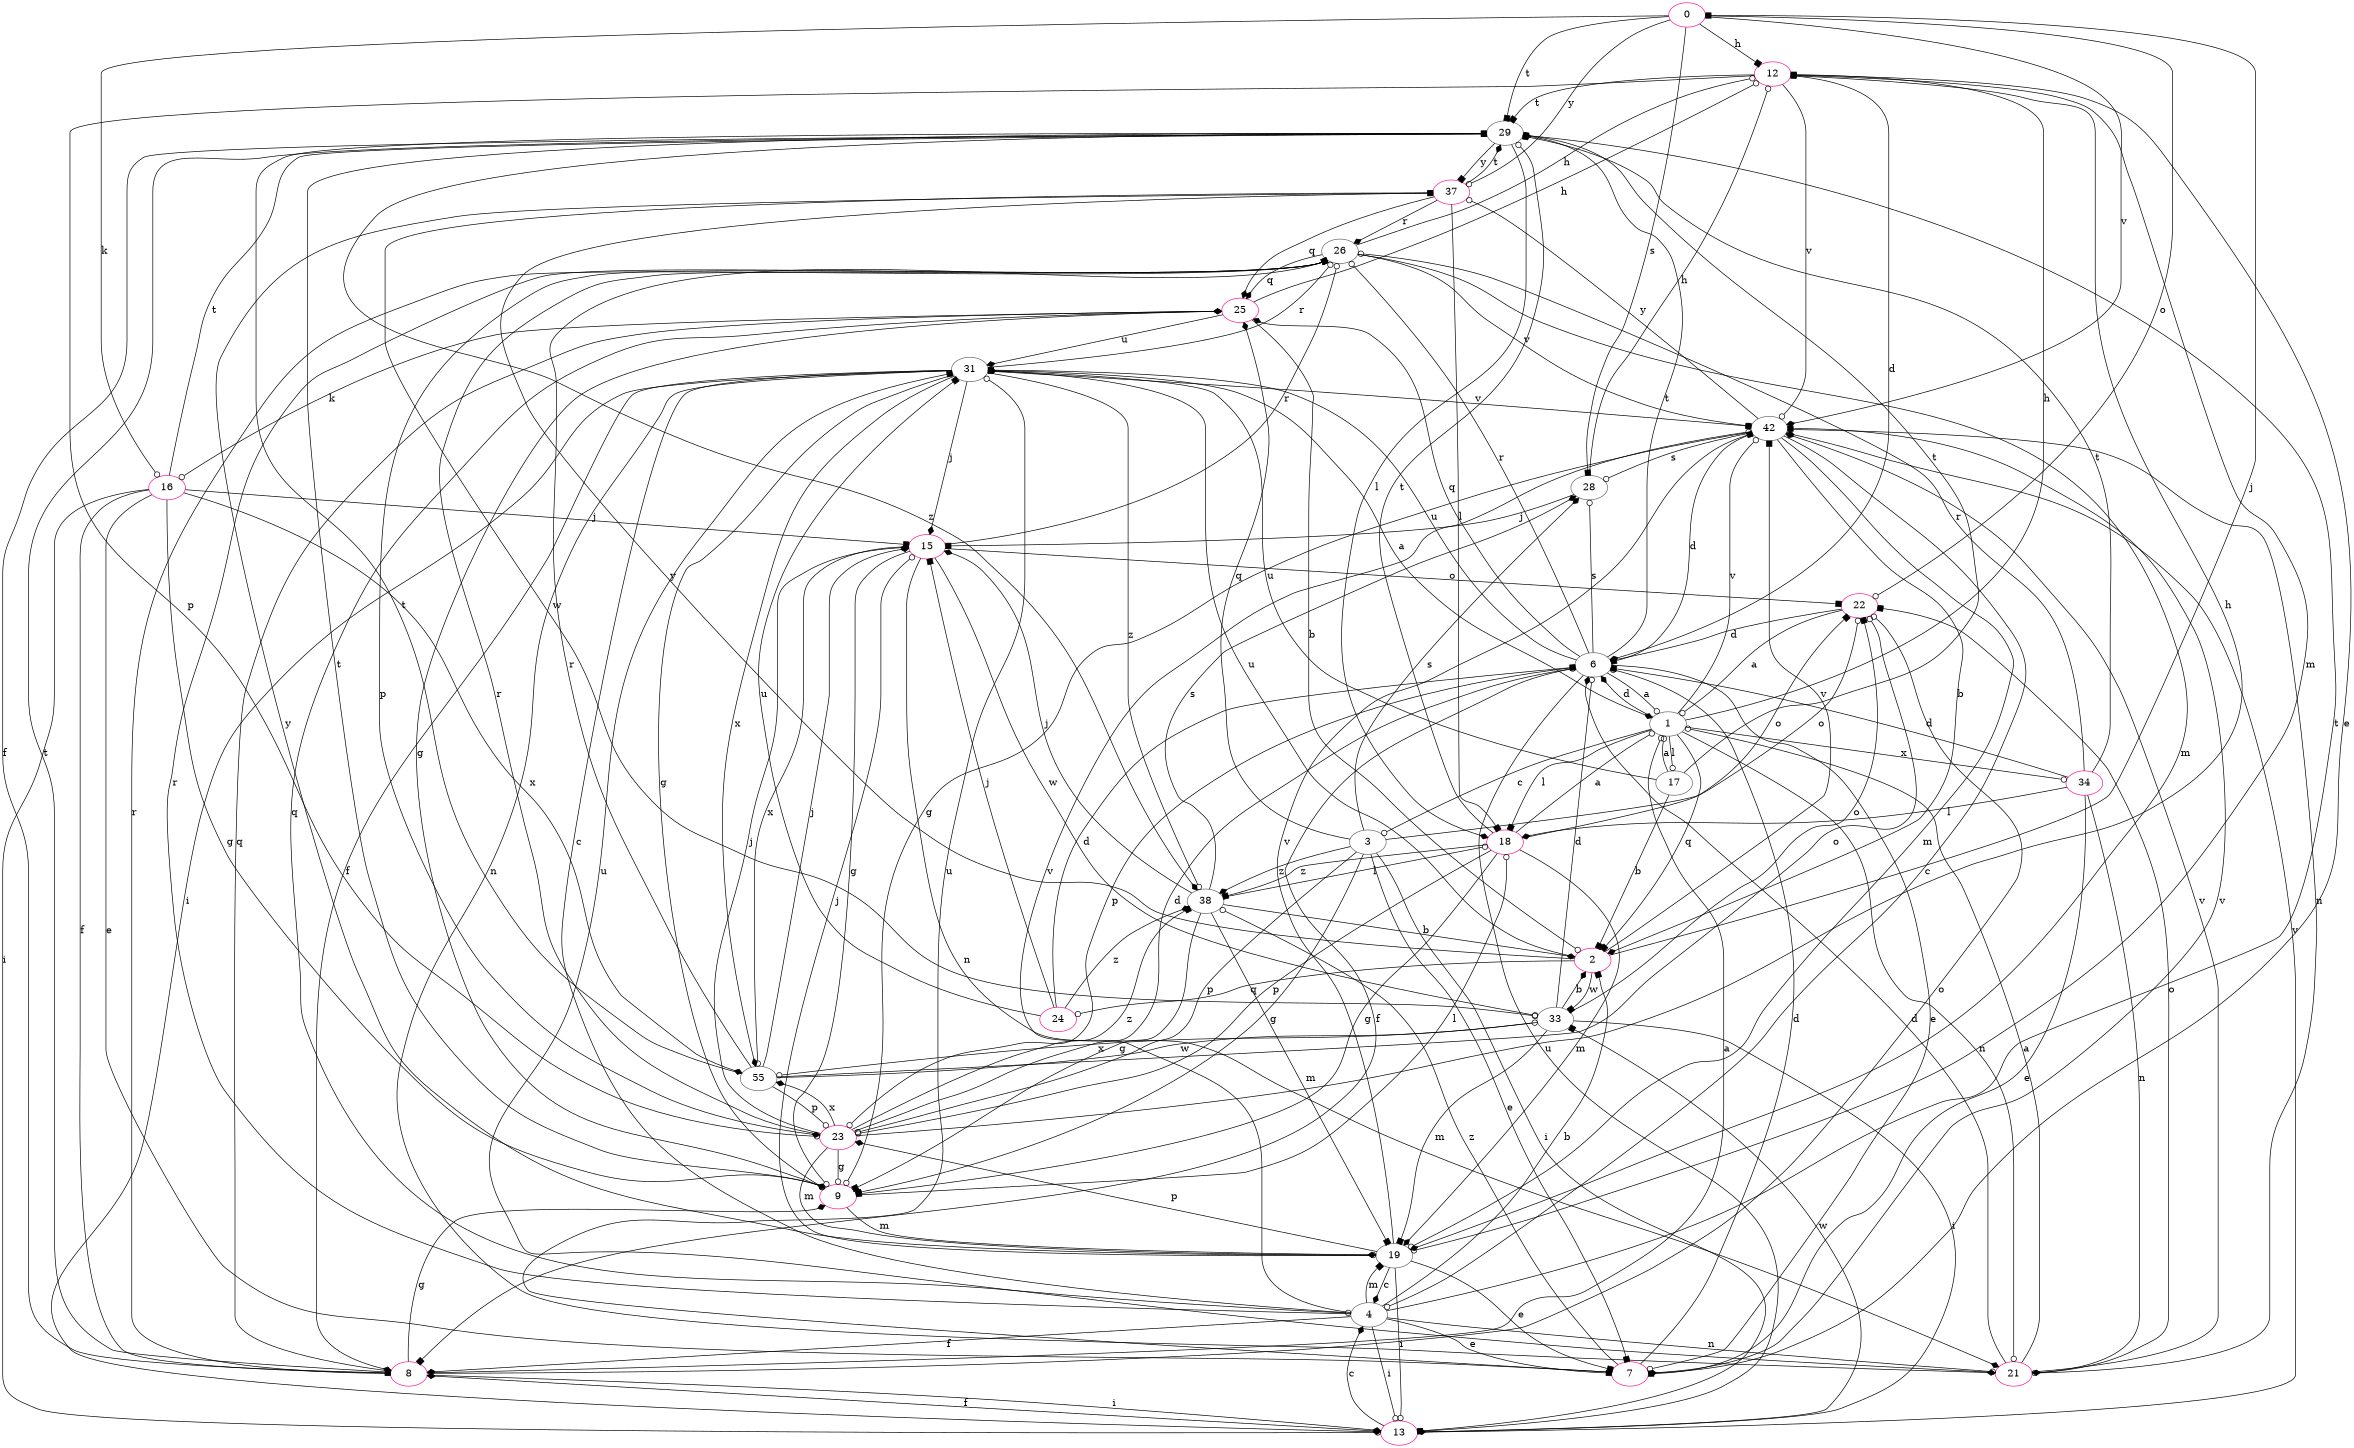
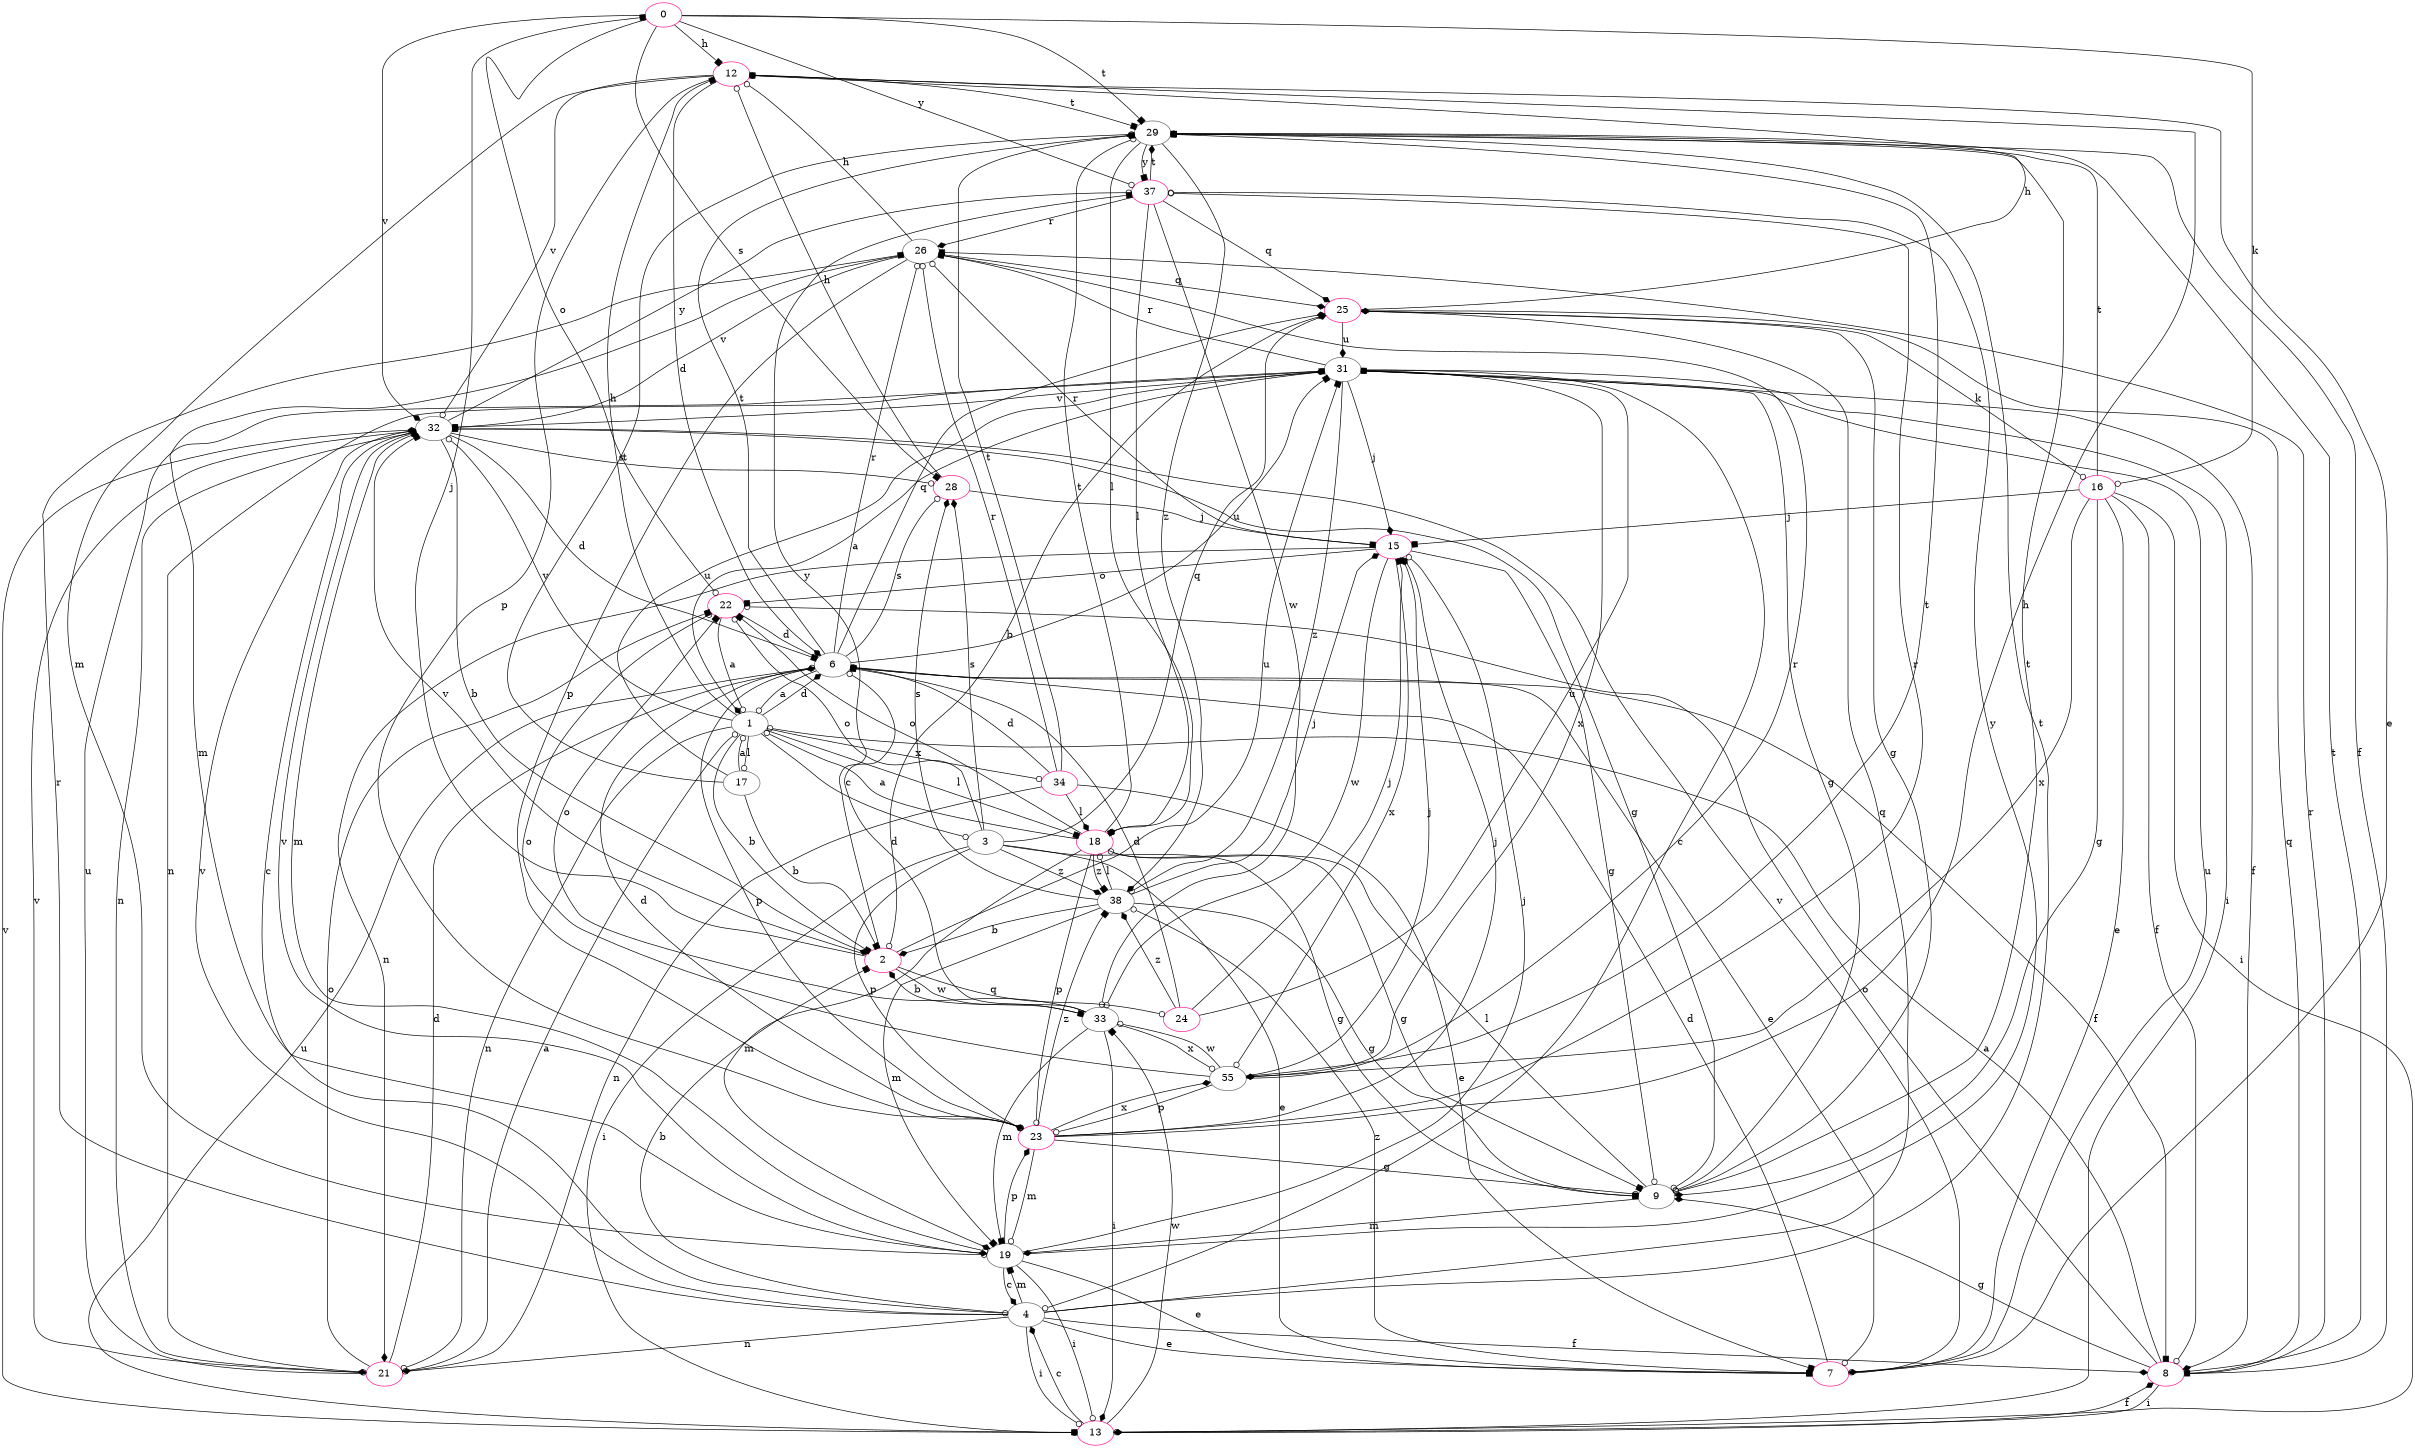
node "42": label "42" -> "32"
edge "23" -> "26": now "23" -> "37"
node "28": color gray40 -> deeppink
edge "1" -> "2": label "q" -> "b"
node "9": color deeppink -> gray40
